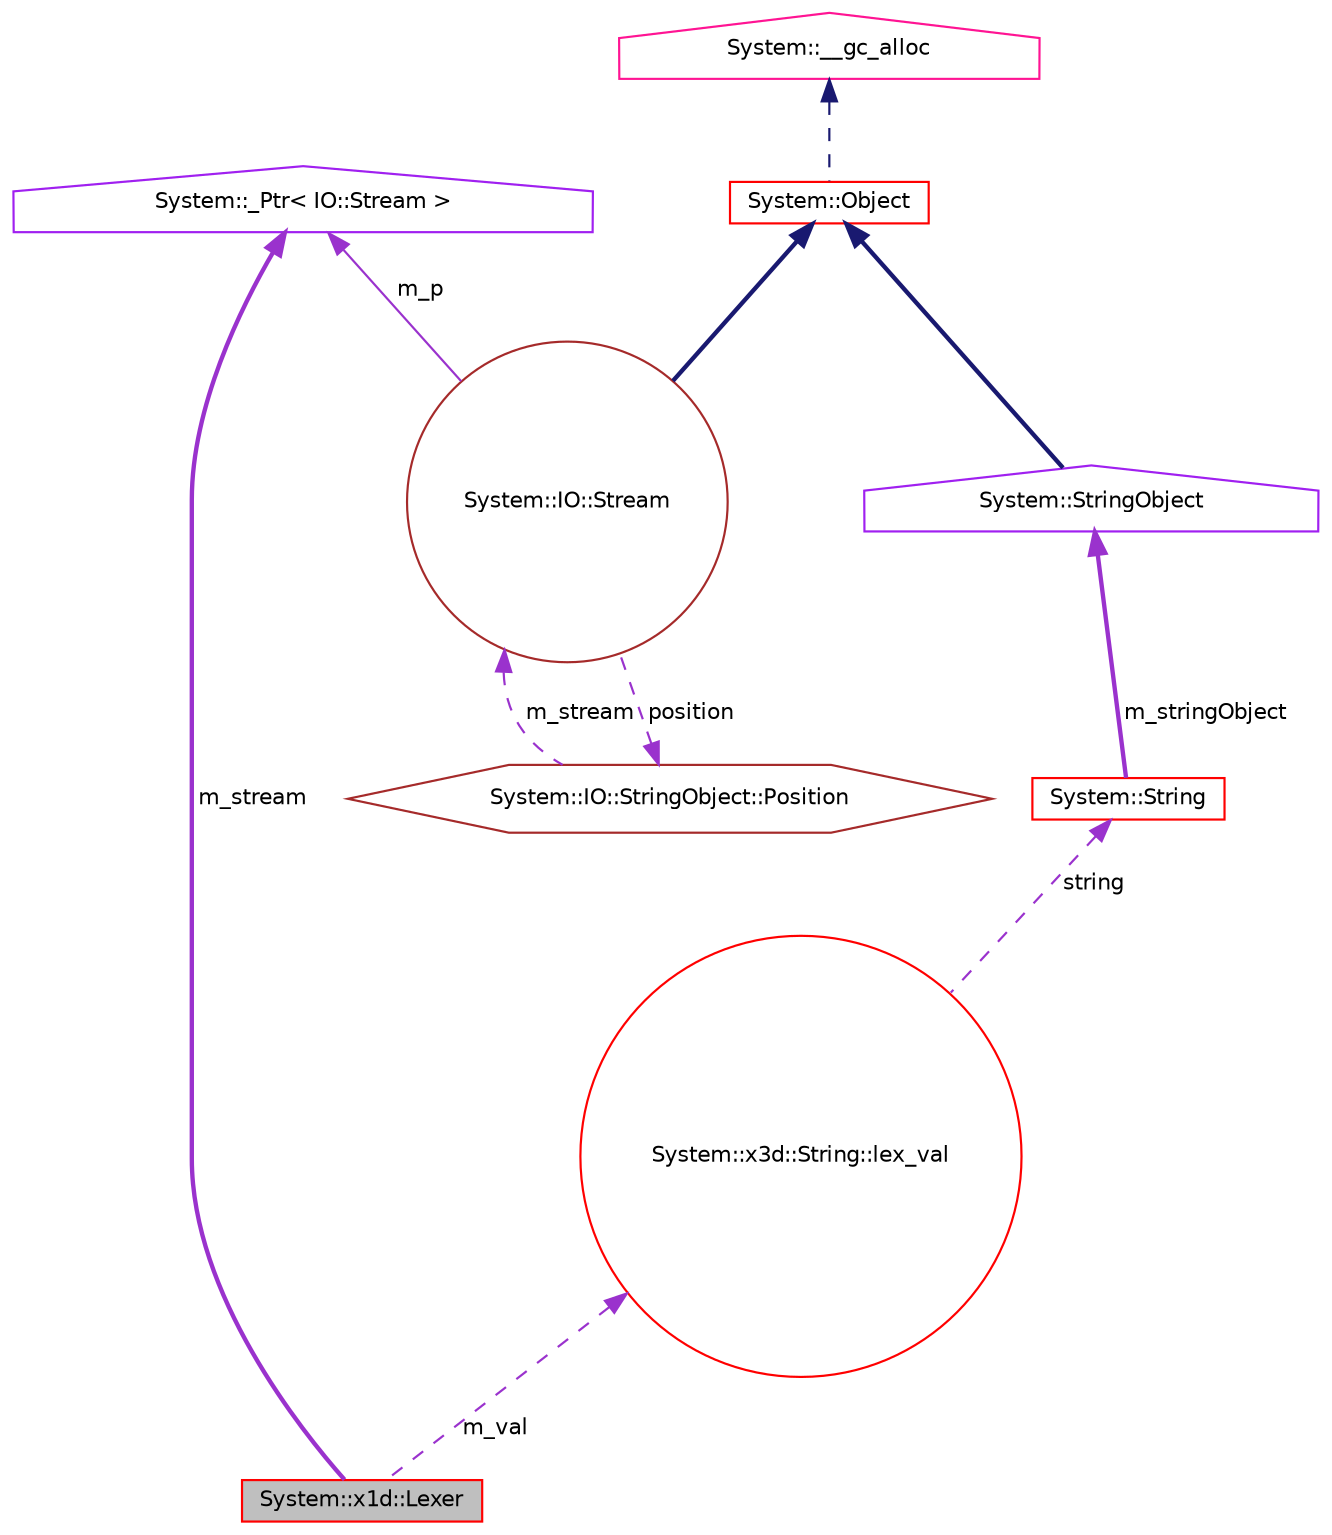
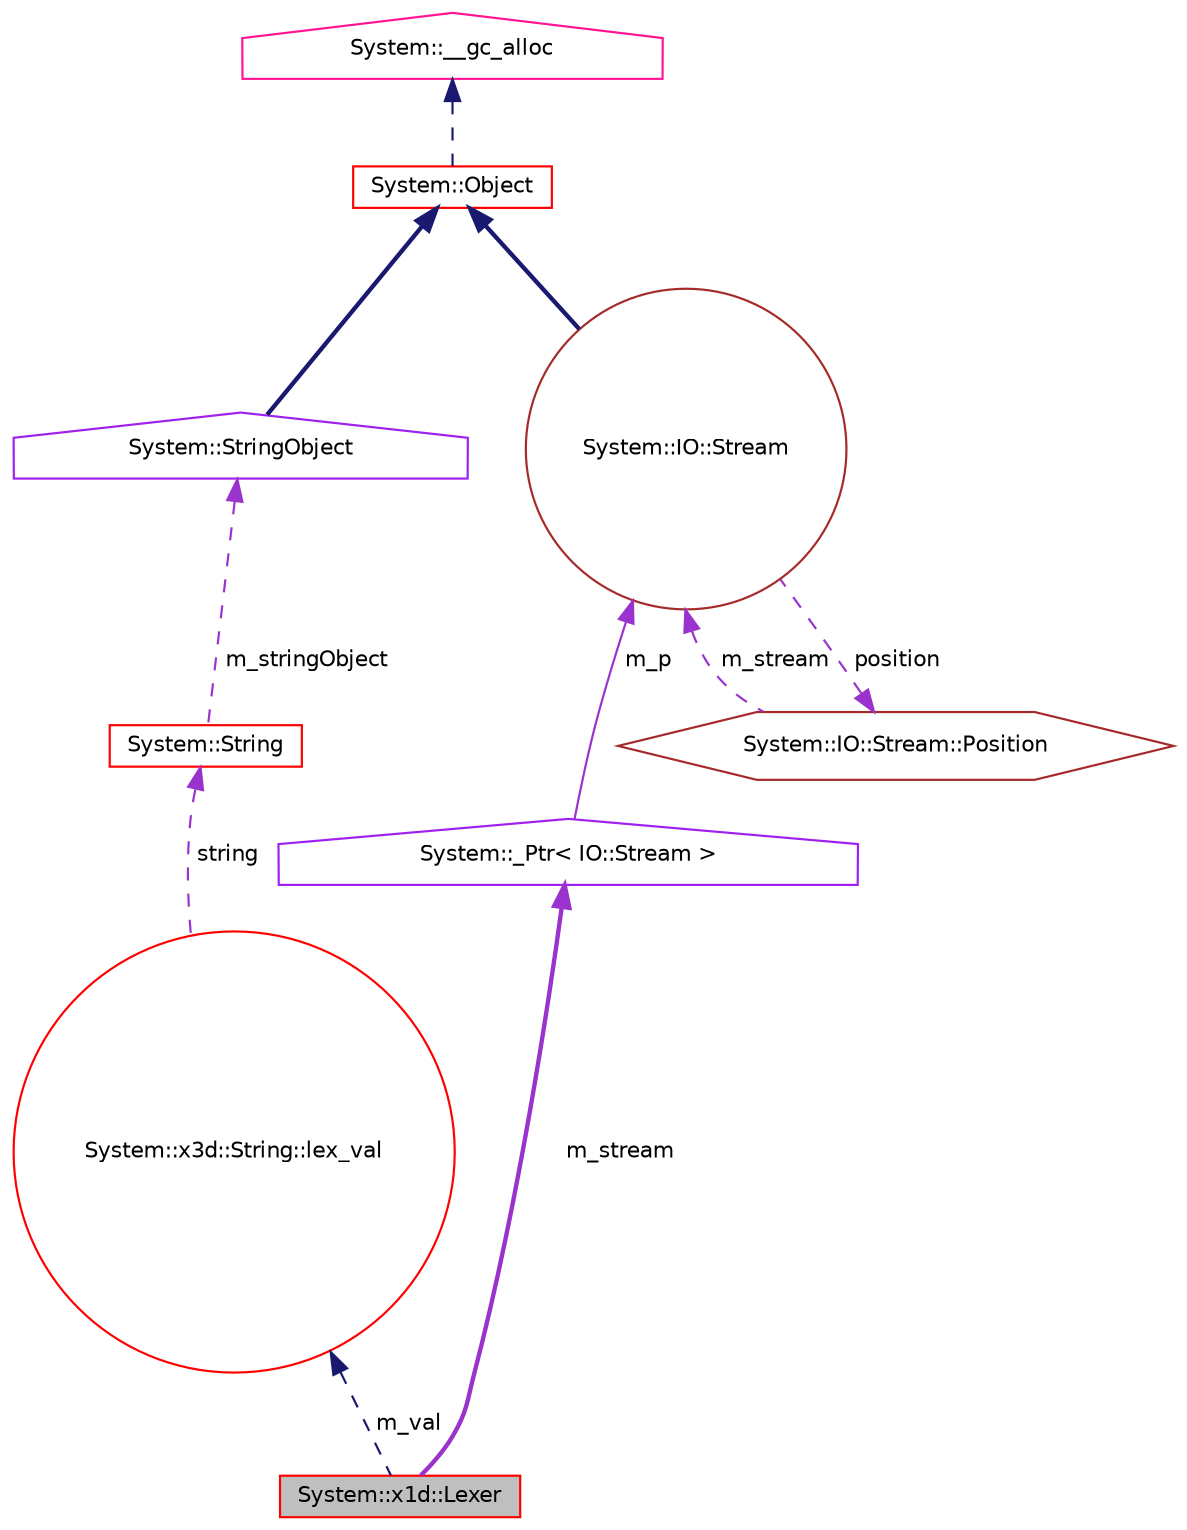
edge "System::IO::Stream" -> "System::_Ptr< IO::Stream >": reversed
edge "System::String" -> "System::StringObject": style bold -> dashed
node "System::IO::StringObject::Position": label "System::IO::StringObject::Position" -> "System::IO::Stream::Position"
edge "System::x1d::Lexer" -> "System::x3d::String::lex_val": color darkorchid3 -> midnightblue
